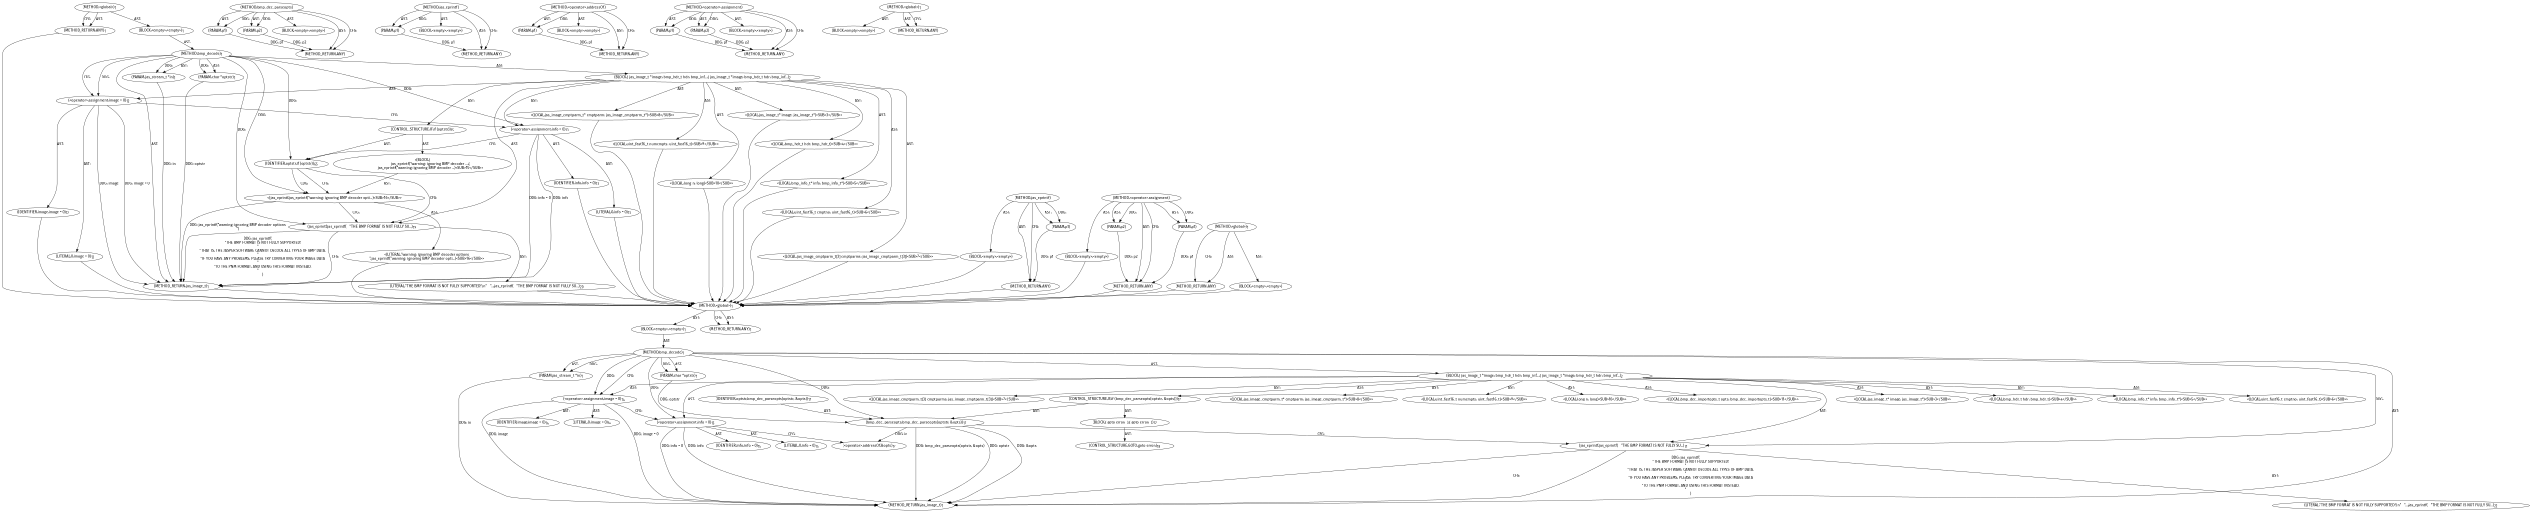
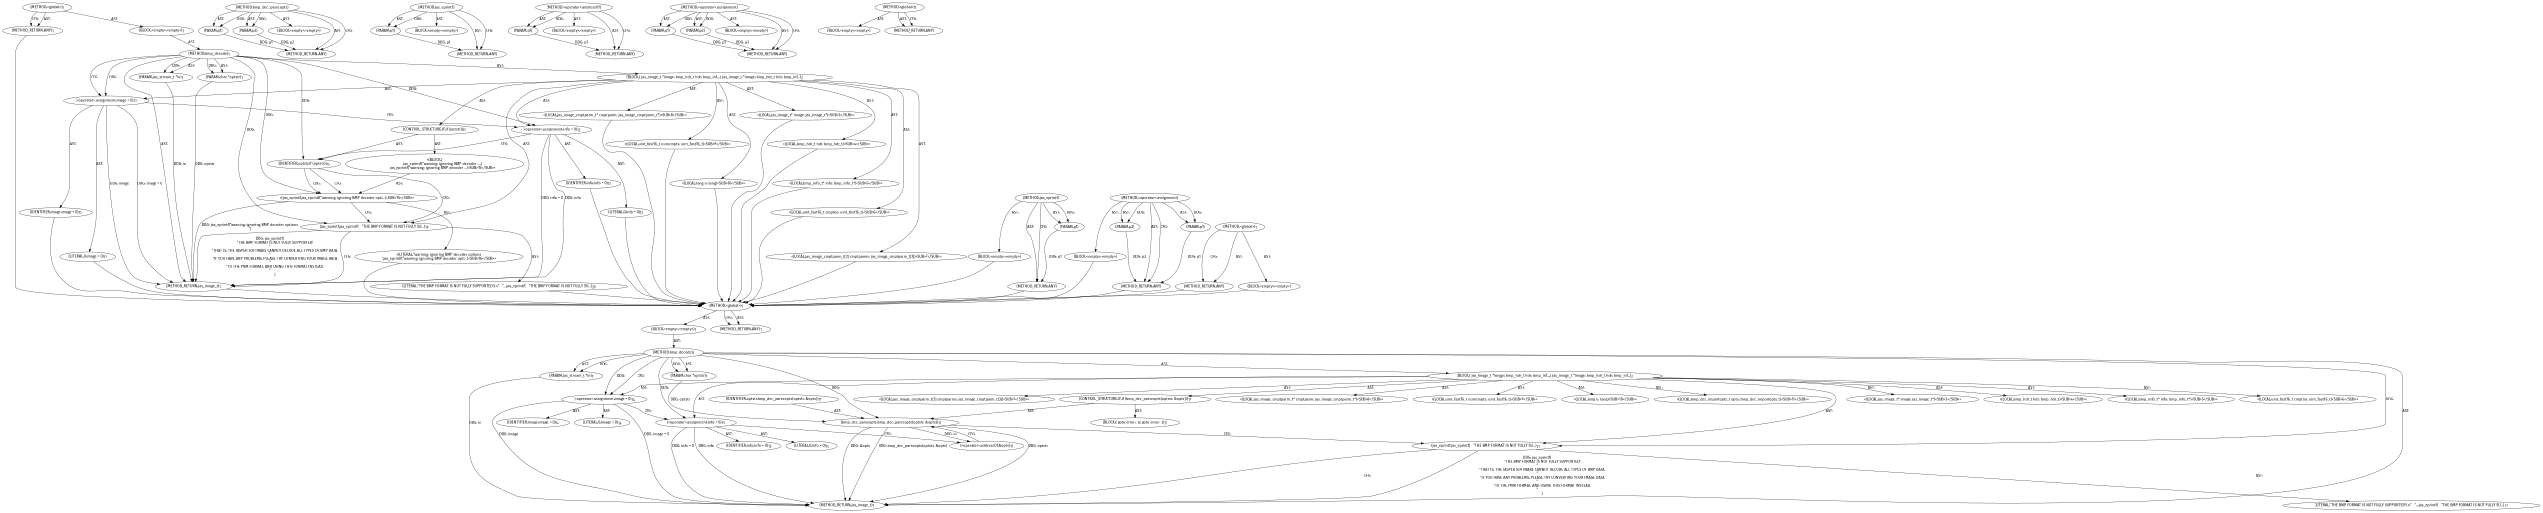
node "(IDENTIFIER,optstr,if (optstr))": text "65" -> "15"
edge "(<operator>.addressOf,&opts)" -> "(bmp_dec_parseopts,bmp_dec_parseopts(optstr, &opts))": added, label "CFG:"
node "(CONTROL_STRUCTURE,GOTO,goto error;)": removed
